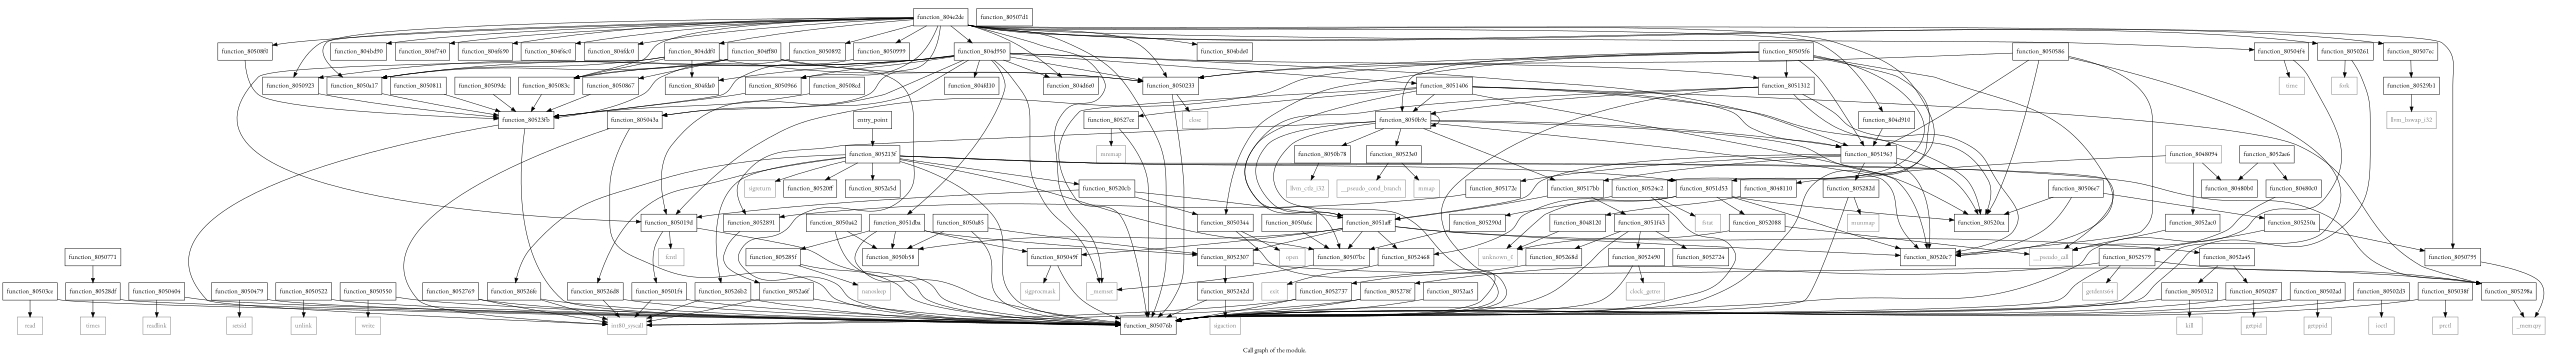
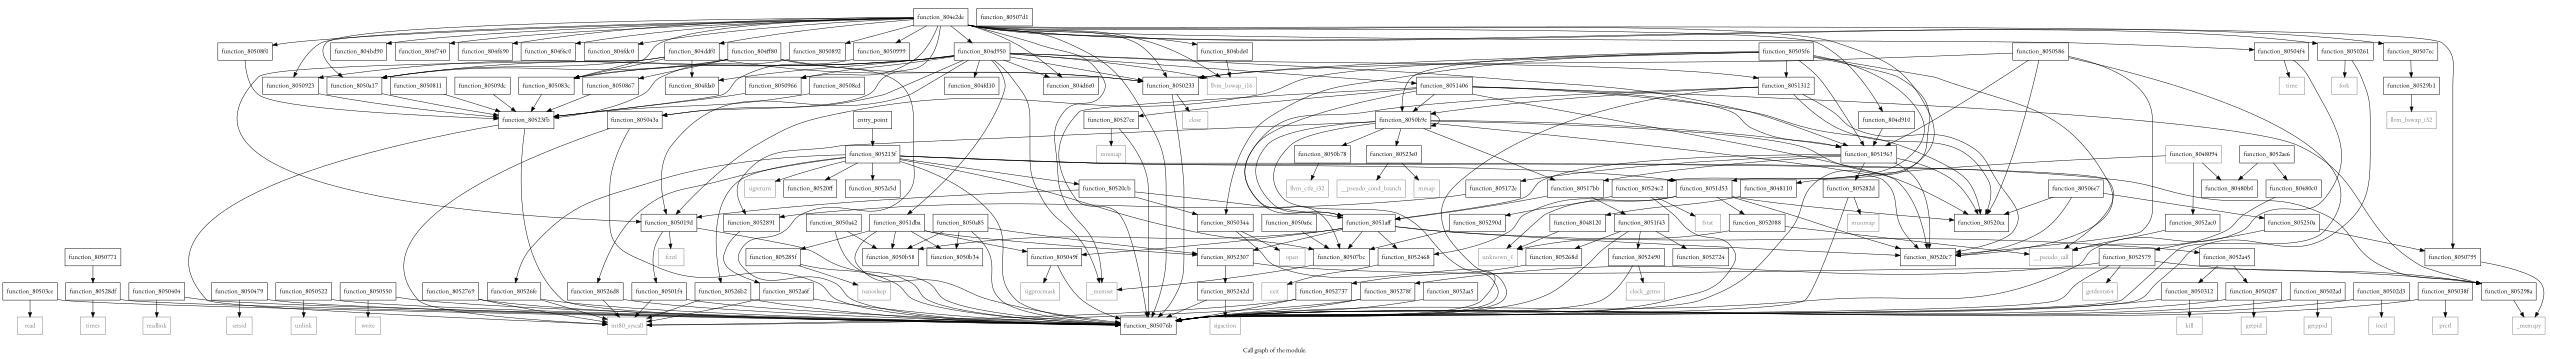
node "llvm_bswap_i16": added
node "function_8050b34": added
